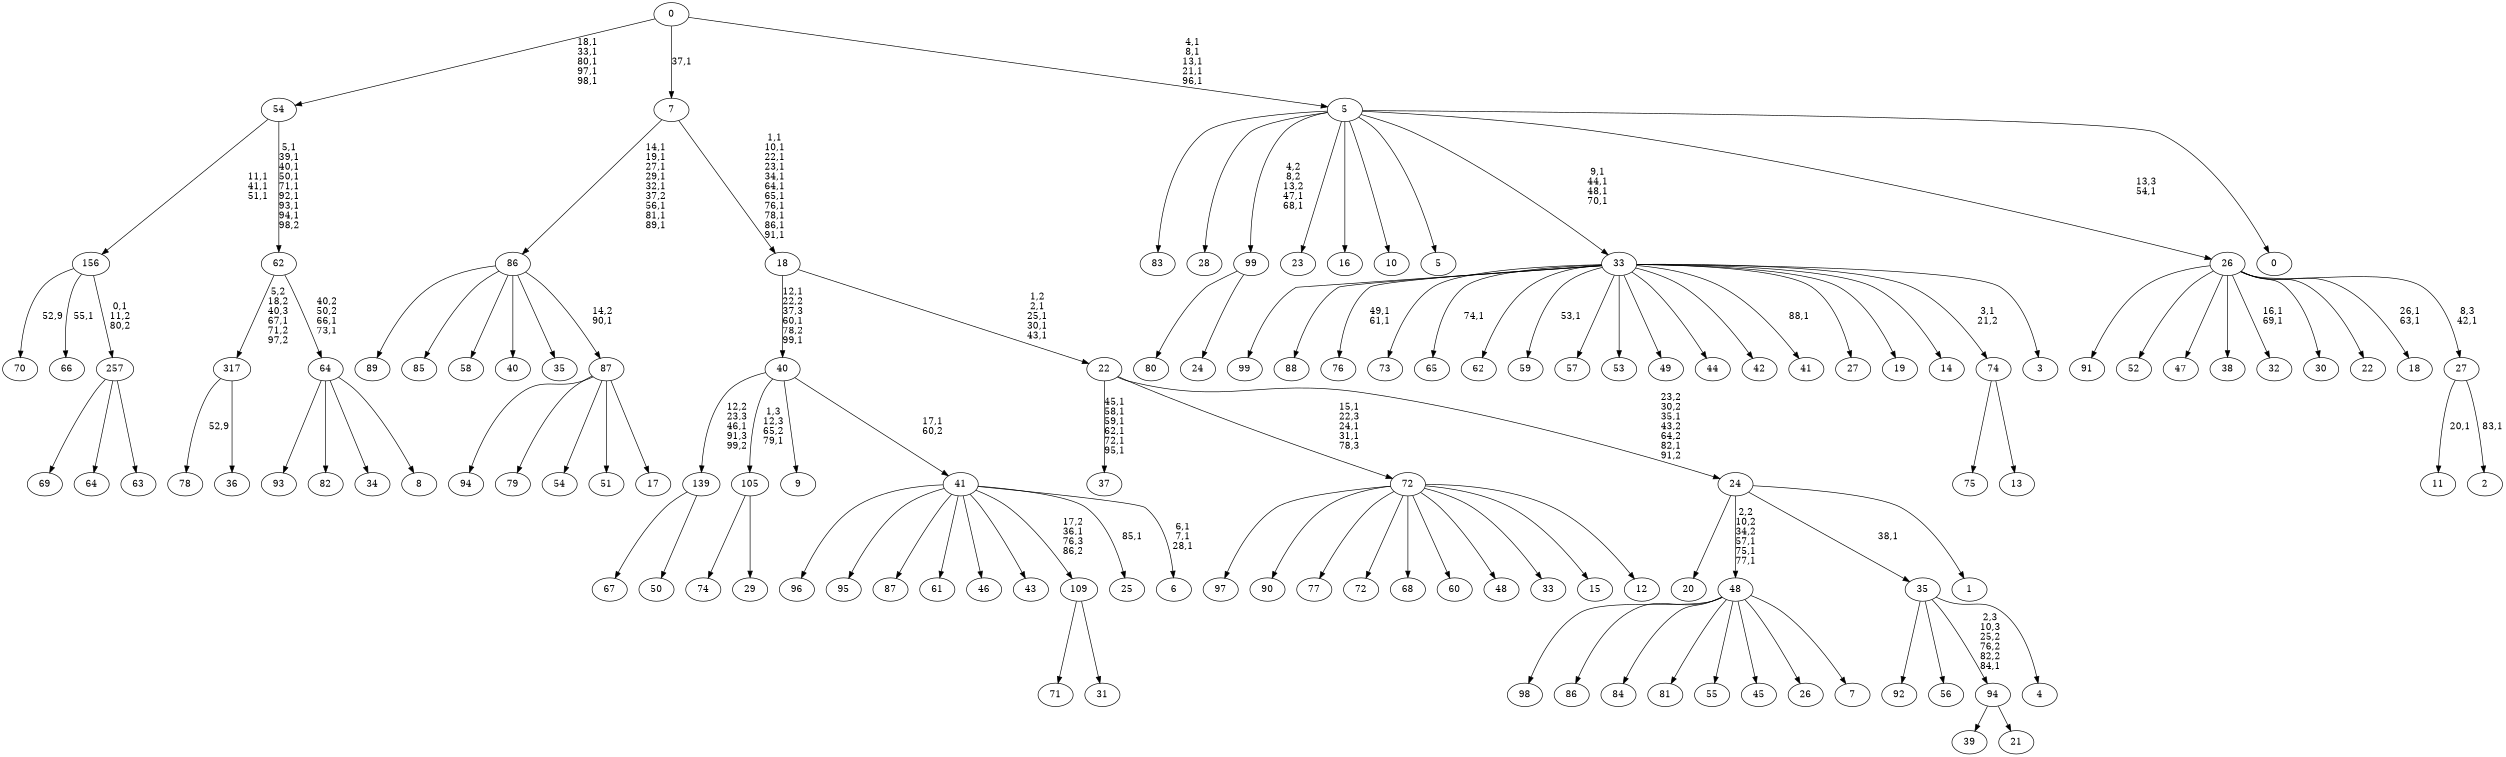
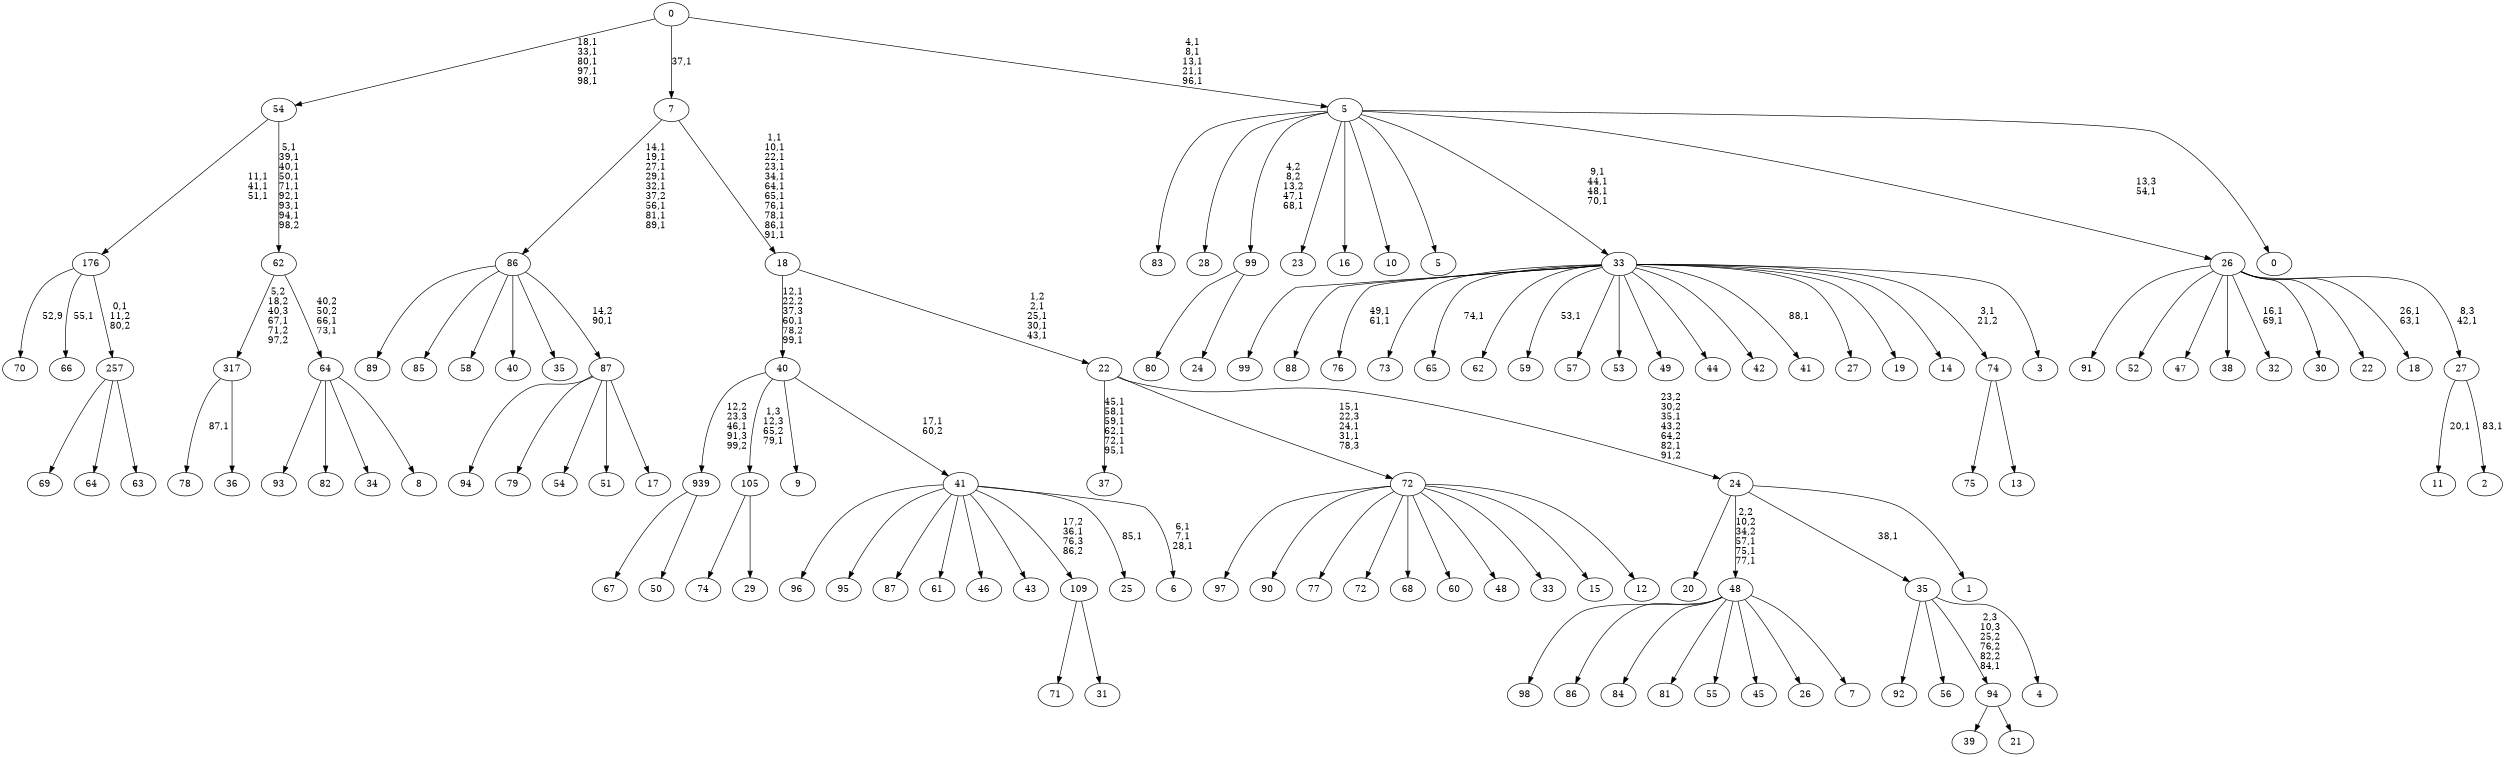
node "156": label "156" -> "176"
edge "317" -> "78": label "52,9" -> "87,1"
node "139": label "139" -> "939"
